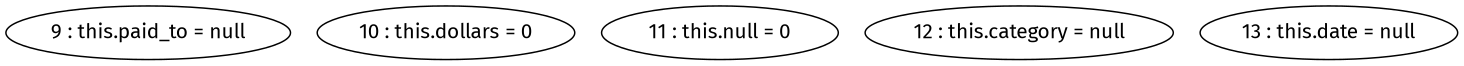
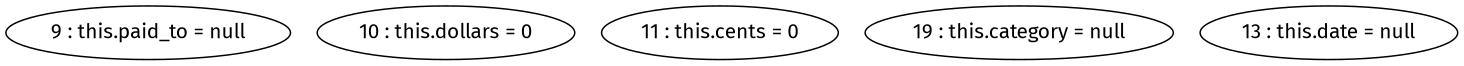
node "11 : this.null = 0": label "11 : this.null = 0" -> "11 : this.cents = 0"
node "12 : this.category = null": label "12 : this.category = null" -> "19 : this.category = null"
